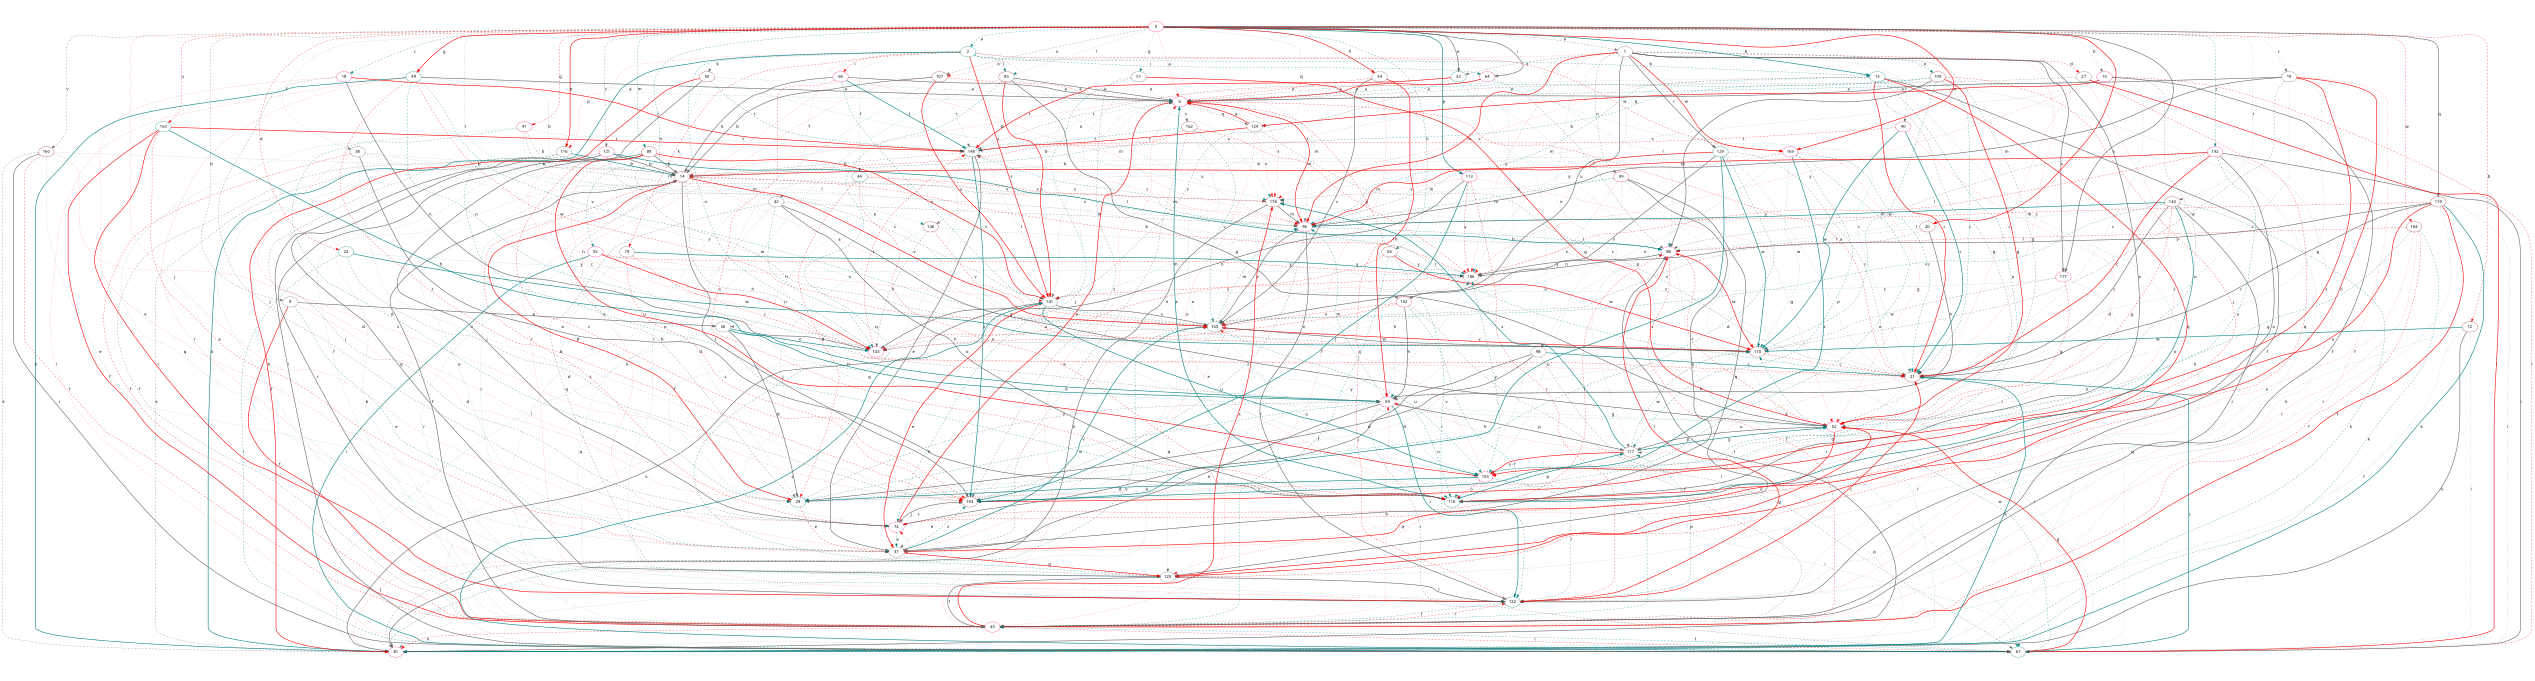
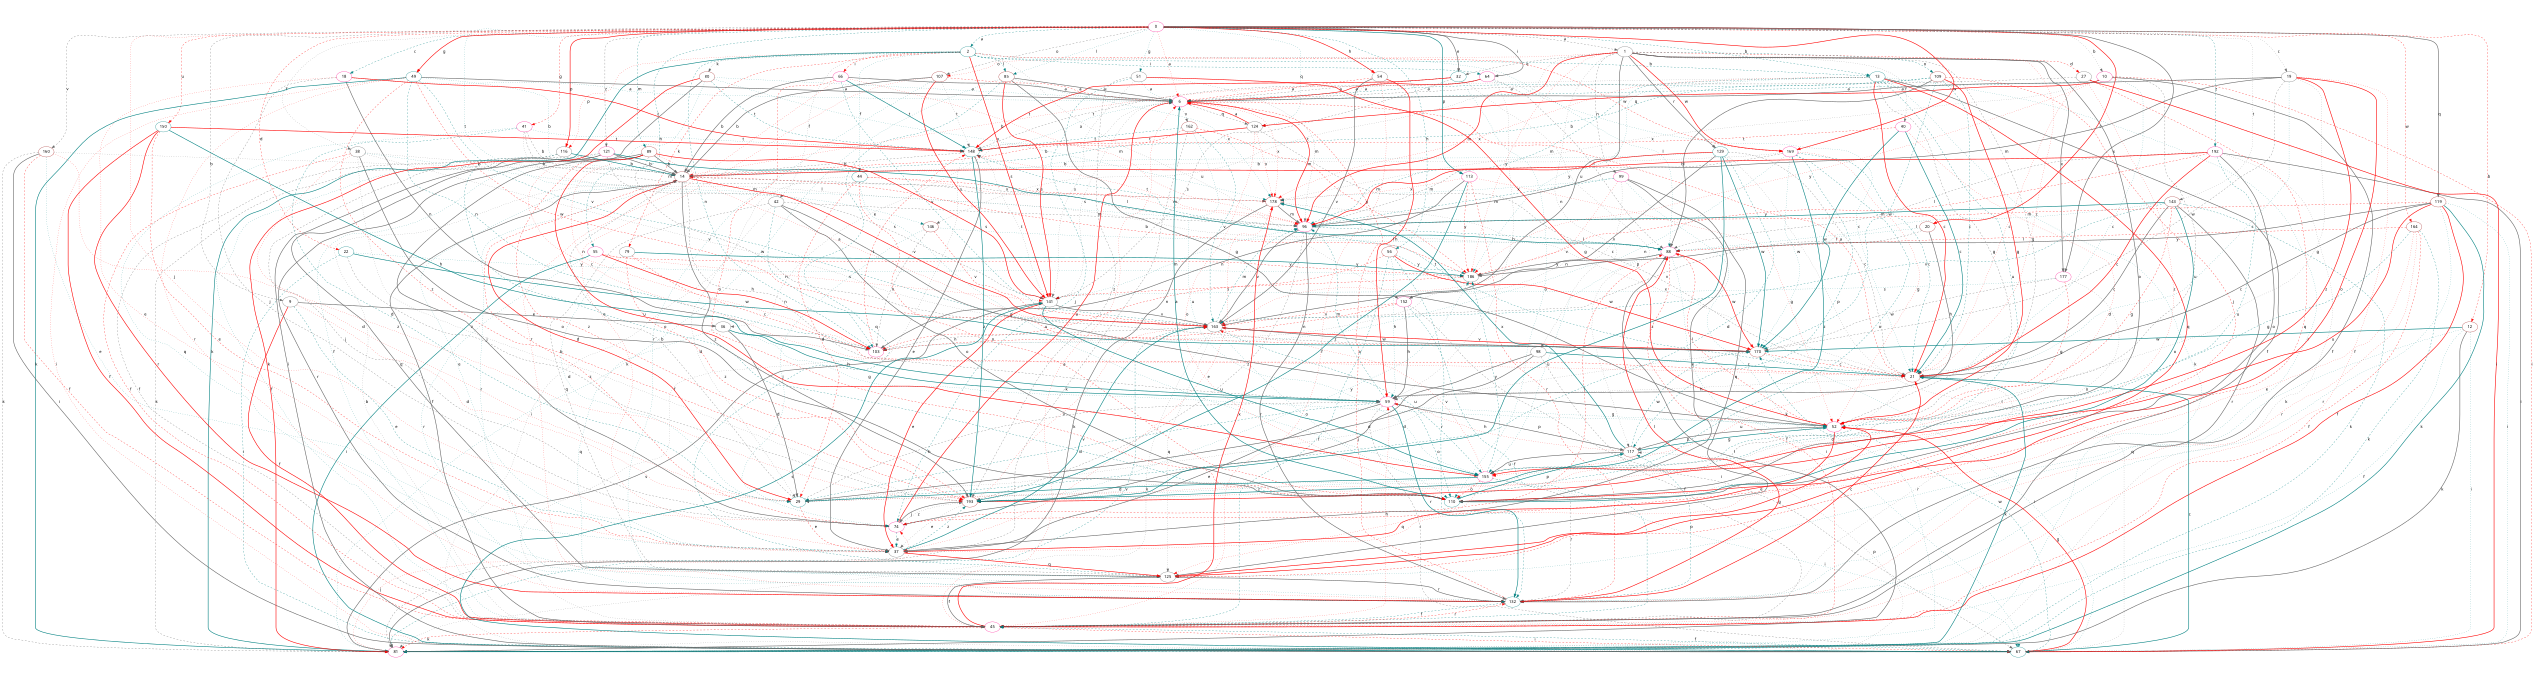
edge "0" -> "13": style bold -> dashed
edge "36" -> "103": removed, label "n"
edge "117" -> "155": color red -> gray40
